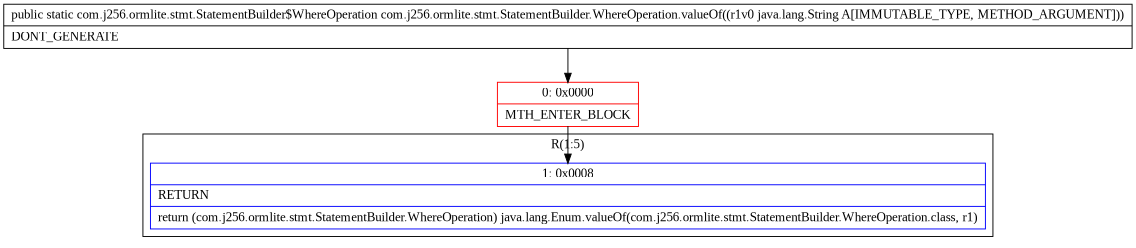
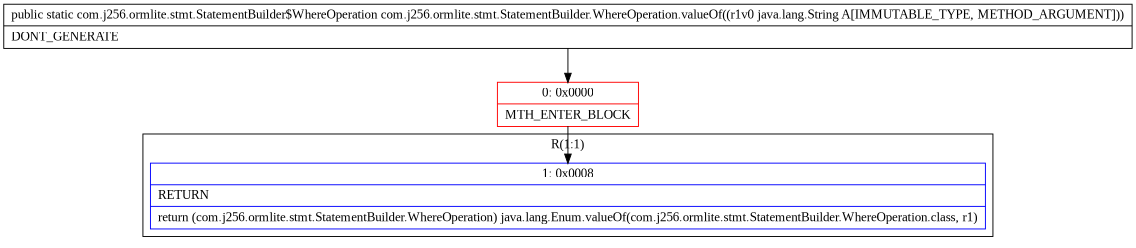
cluster "R(1:5)": label "R(1:5)" -> "R(1:1)"
